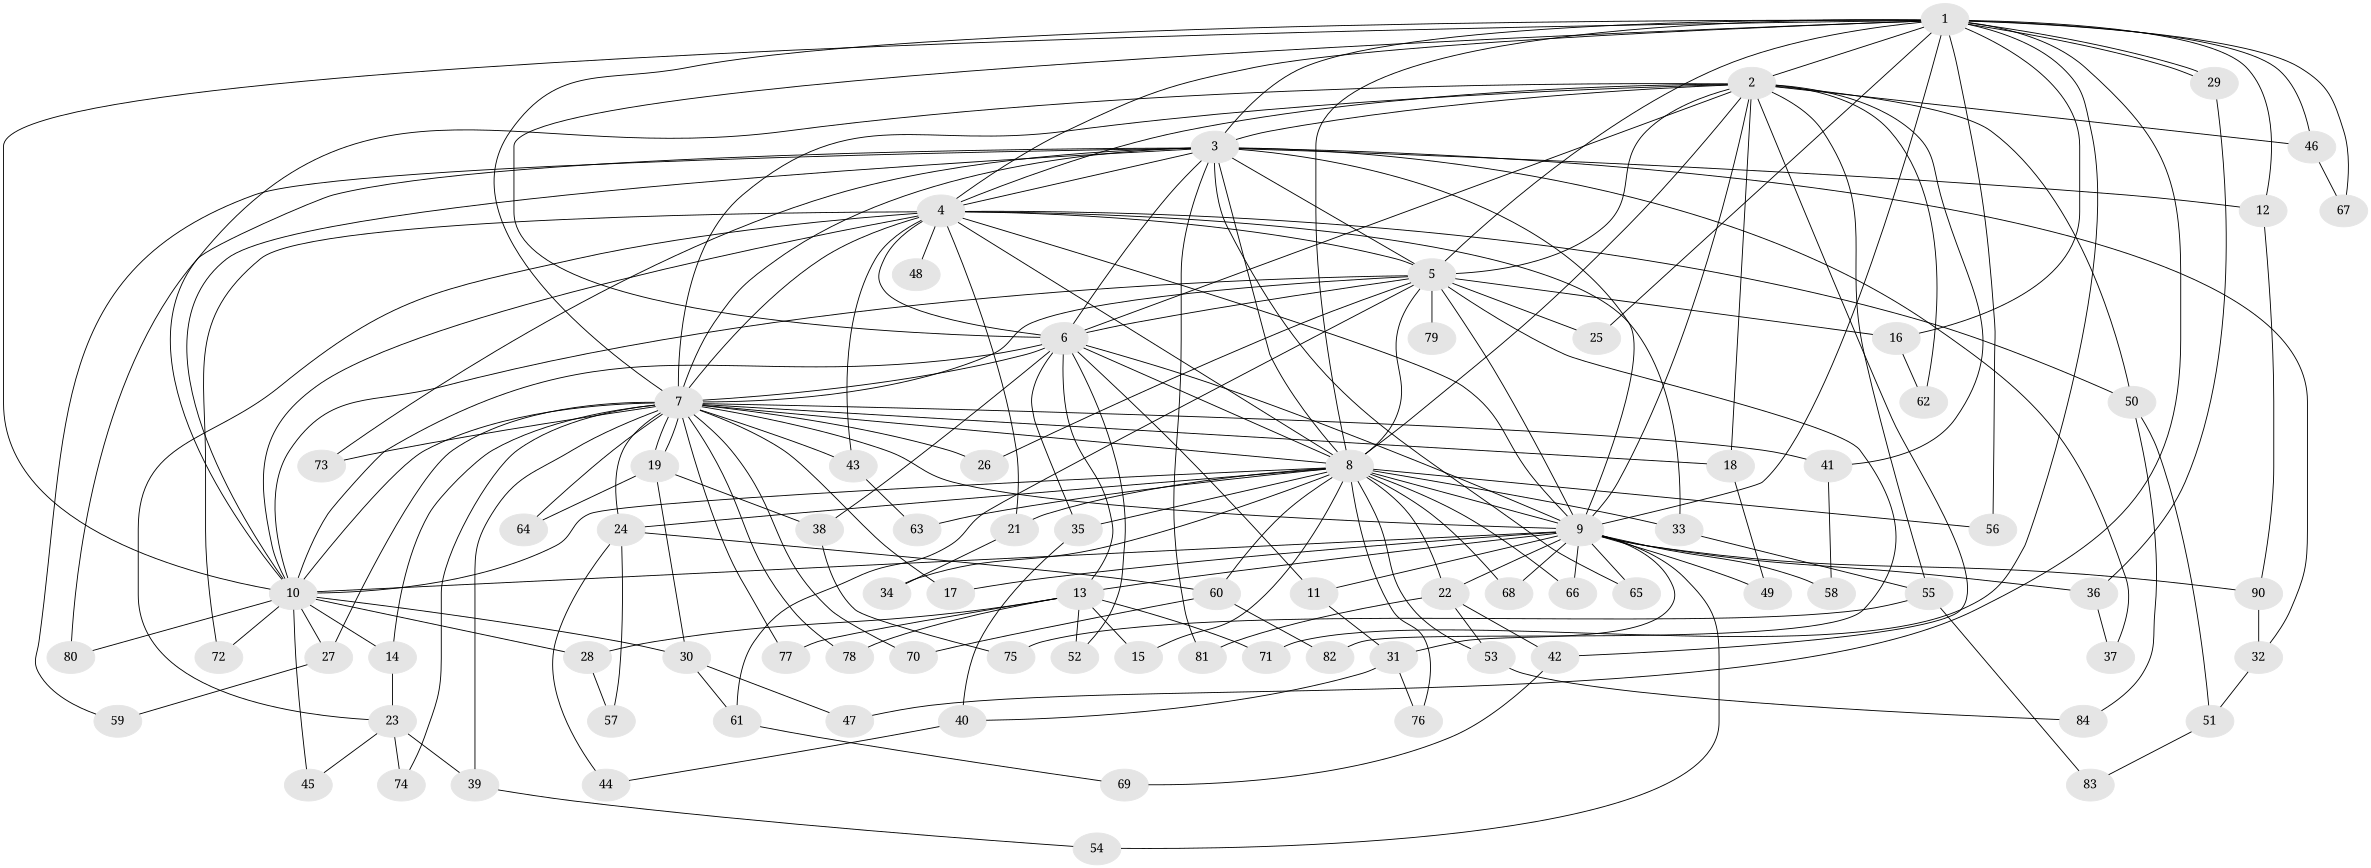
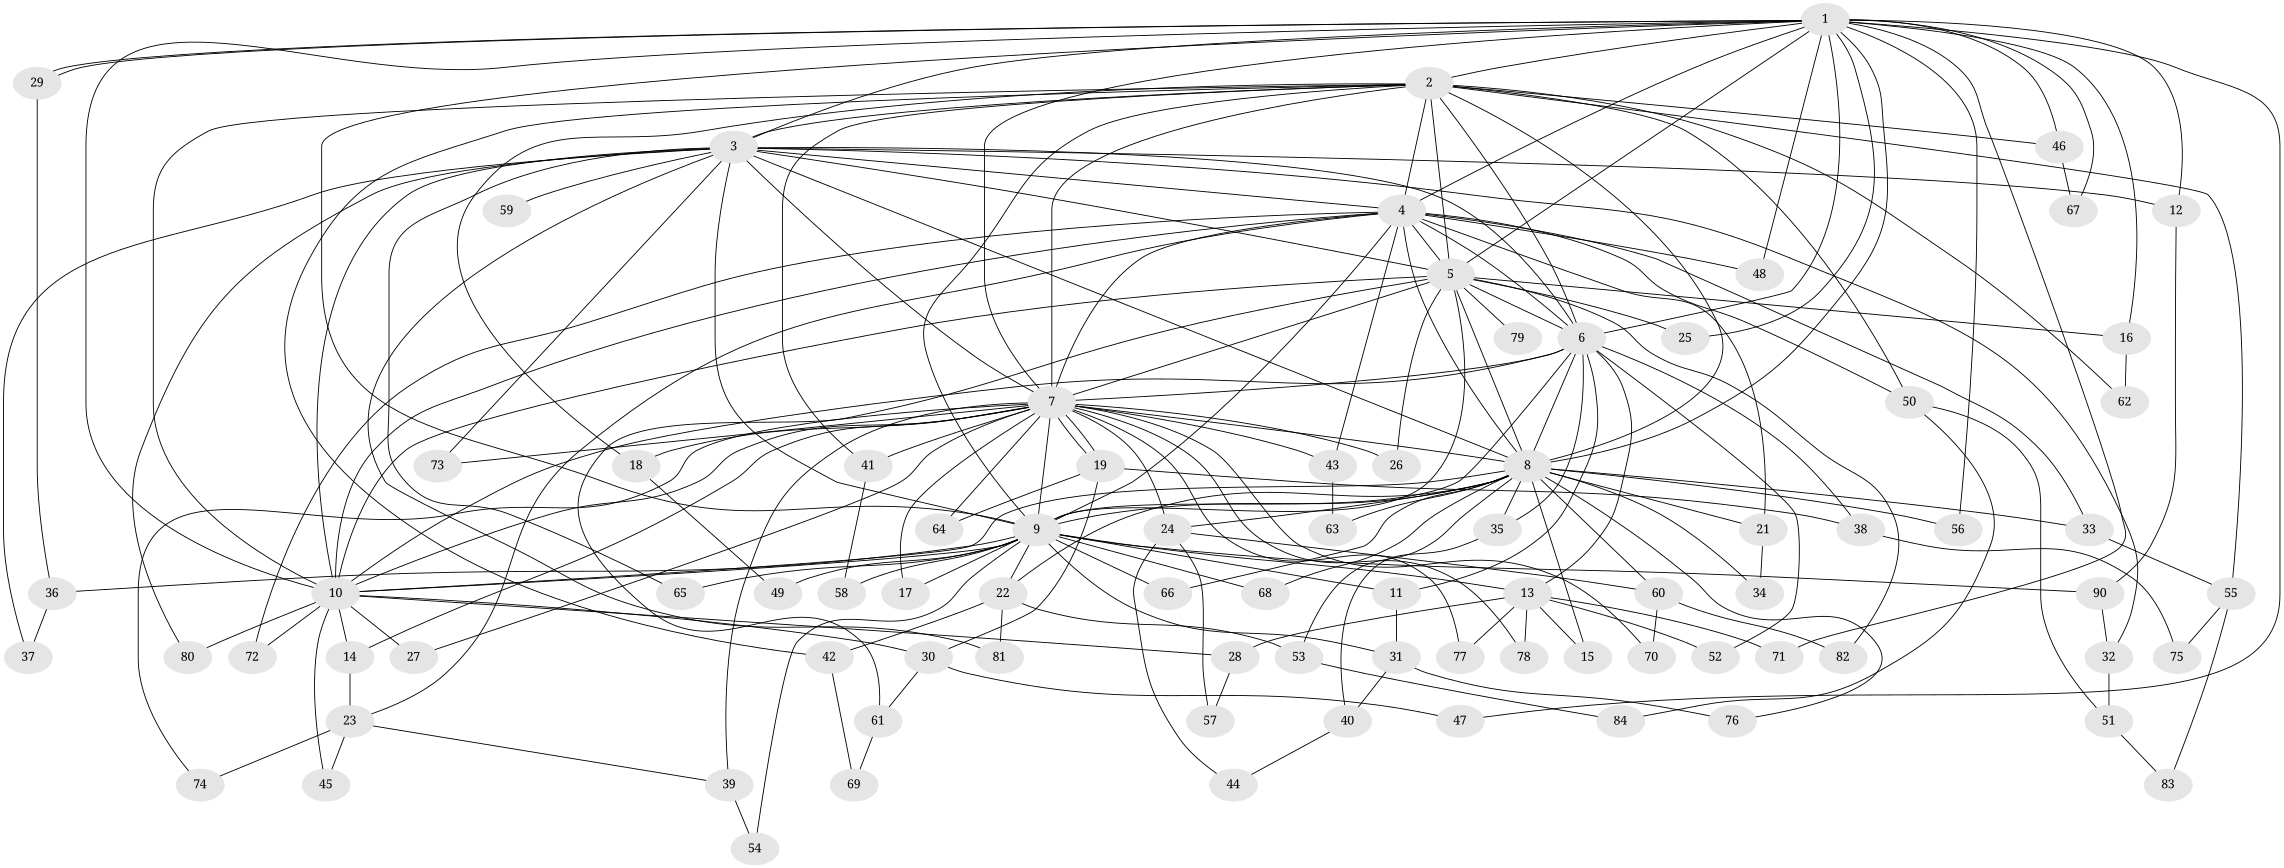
edge "1" -- "48": added
edge "27" -- "59": removed
